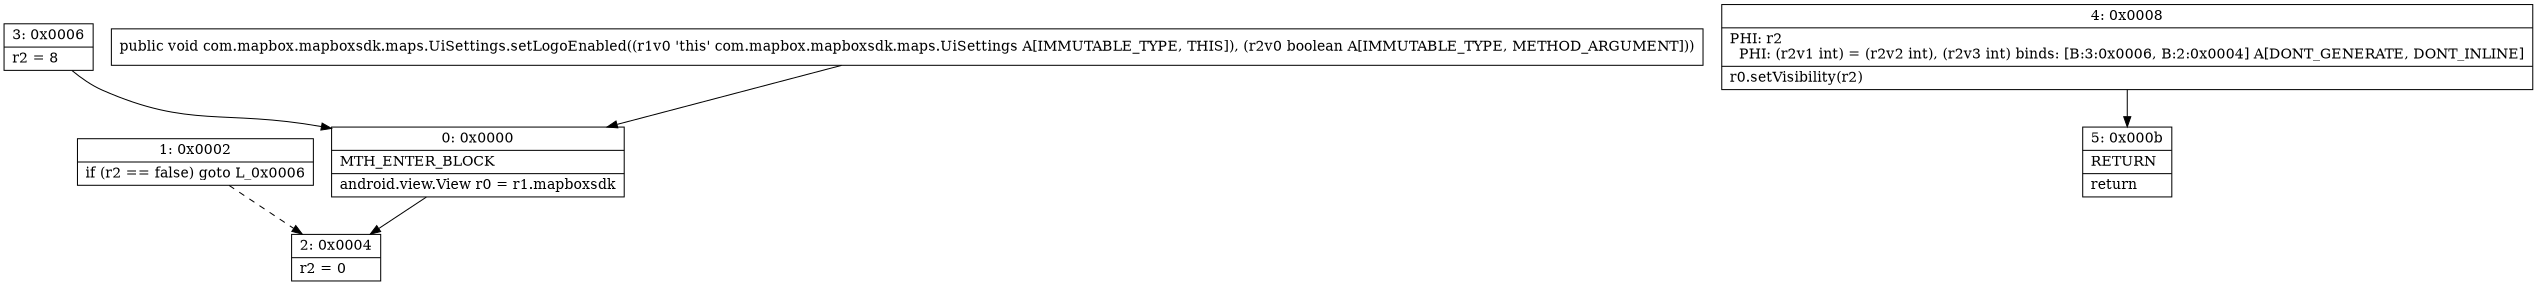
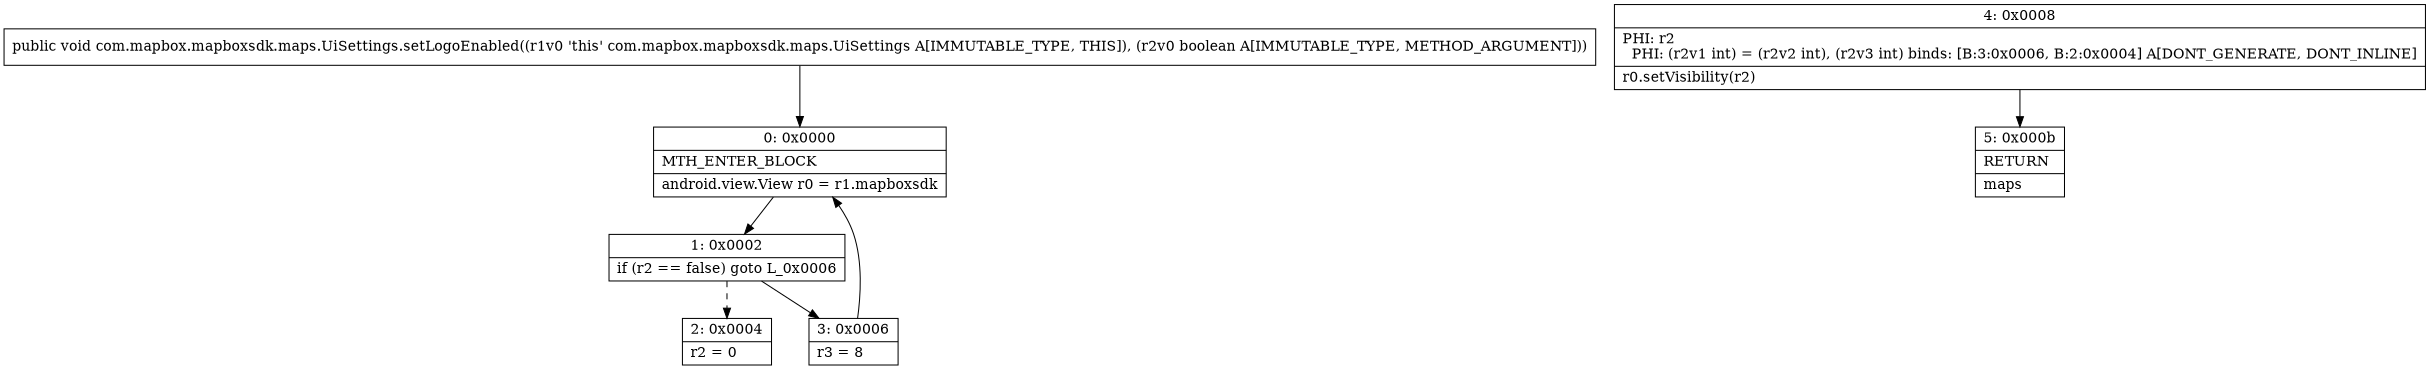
node "3: 0x0006": text "r2 = 8" -> "r3 = 8"
node "5: 0x000b": text "return" -> "maps"
edge "0: 0x0000" -> "2: 0x0004": now "0: 0x0000" -> "1: 0x0002"
edge "1: 0x0002" -> "3: 0x0006": added
